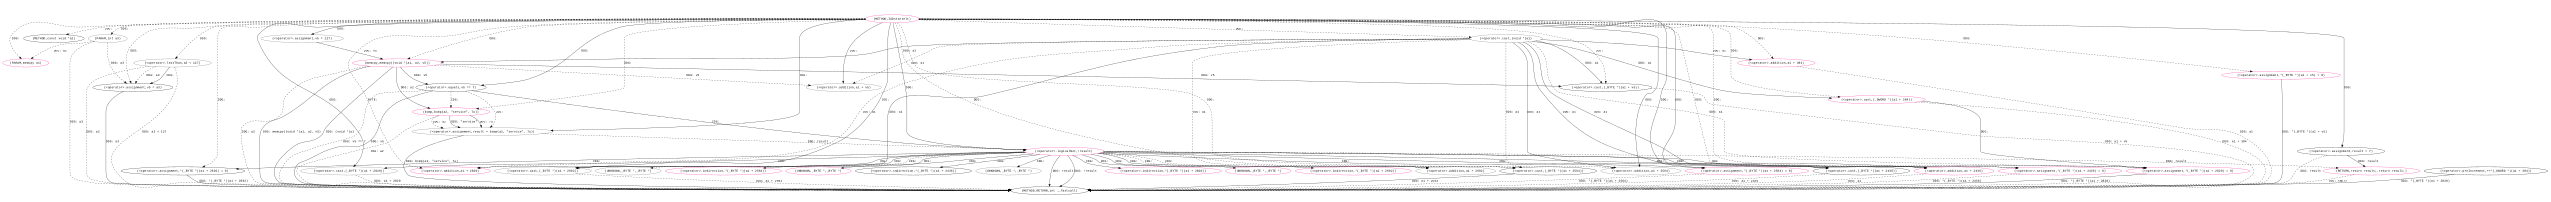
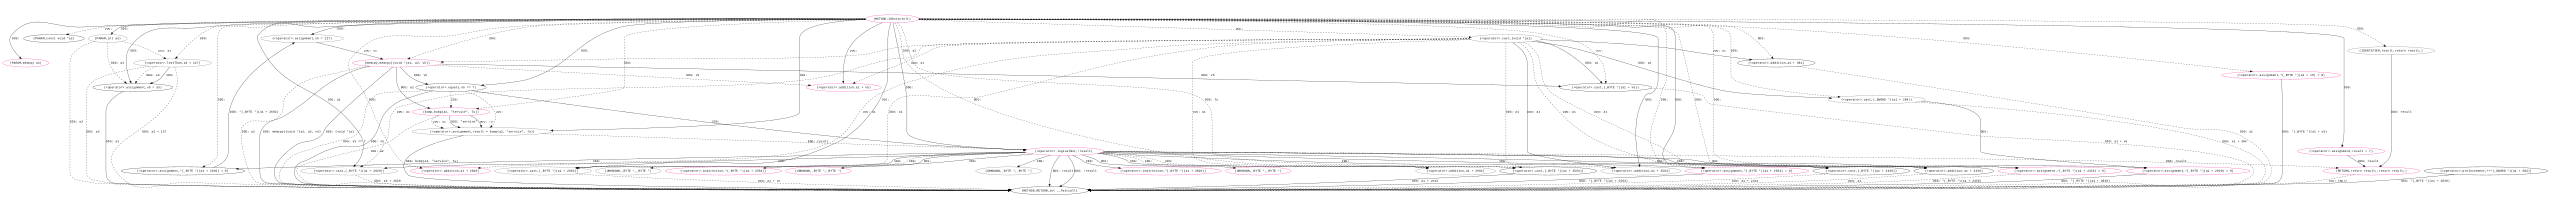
edge "(METHOD,IGDstartelt)" -> "(PARAM,memcpy a1)": style dashed -> solid
edge "(METHOD,IGDstartelt)" -> "(<operator>.assignment,v5 = a3)": style dashed -> solid
edge "(METHOD,IGDstartelt)" -> "(PARAM,int a3)": style dashed -> solid
edge "(METHOD,IGDstartelt)" -> "(<operator>.assignment,*(_BYTE *)(a1 + 2564) = 0)": style solid -> dashed
node "(METHOD,const void *a2)": label "(METHOD,const void *a2)" -> "(PARAM,const void *a2)"
edge "(PARAM,int a3)" -> "(PARAM,memcpy a1)": now "(PARAM,int a3)" -> "(<operator>.lessThan,a3 < 127)"
edge "(<operator>.cast,(void *)a1)" -> "(memcpy,memcpy((void *)a1, a2, v5))": style solid -> dashed
node "(IDENTIFIER,result,return result;)": added
node "(<operator>.addition,a1 + 384)": color deeppink -> black
node "(<operator>.addition,a1 + v5)": color gray40 -> deeppink
edge "(<operator>.cast,(void *)a1)" -> "(<operator>.cast,(_BYTE *)(a1 + 2692))": style solid -> dashed
edge "(METHOD,IGDstartelt)" -> "(<operator>.cast,(_BYTE *)(a1 + 2820))": label "DDG: " -> "DDG: a1"
edge "(METHOD,IGDstartelt)" -> "(<operator>.addition,a1 + 2820)": label "BYTE: " -> "DDG: "
edge "(METHOD,IGDstartelt)" -> "(<operator>.cast,(_BYTE *)(a1 + 2564))": label "DDG: " -> "DDG: 7u"
node "(<operator>.cast,(_DWORD *)(a1 + 384))": color deeppink -> gray40
node "(<operator>.assignment,result = 7)": color black -> deeppink
edge "(<operator>.cast,(void *)a1)" -> "(<operator>.addition,a1 + 2436)": style solid -> dashed
edge "(<operator>.cast,(void *)a1)" -> "(<operator>.assignment,*(_BYTE *)(a1 + 2820) = 0)": now "(<operator>.cast,(void *)a1)" -> "(<operator>.cast,(_BYTE *)(a1 + 2820))"
edge "(<operator>.logicalNot,!result)" -> "(<operator>.addition,a1 + 2820)": removed, label "CDG:"
edge "(<operator>.cast,(void *)a1)" -> "(<operator>.cast,(_BYTE *)(a1 + 2436))": style solid -> dashed
node "(<operator>.indirection,*(_BYTE *)(a1 + 2436))": removed
node "(<operator>.indirection,*(_BYTE *)(a1 + 2692))": removed
node "(<operator>.addition,a1 + 2436)": color deeppink -> black
edge "(<operator>.cast,(_BYTE *)(a1 + 2692))" -> "(METHOD_RETURN,int __fastcall)": label "DDG: a1 + 2692" -> "DDG: a1 + v5"
edge "(<operator>.assignment,*(_BYTE *)(a1 + 2564) = 0)" -> "(METHOD_RETURN,int __fastcall)": style dashed -> solid
edge "(<operator>.assignment,*(_BYTE *)(a1 + 2692) = 0)" -> "(METHOD_RETURN,int __fastcall)": now "(<operator>.assignment,*(_BYTE *)(a1 + 2692) = 0)" -> "(<operator>.assignment,v5 = 127)"
edge "(<operator>.assignment,result = 7)" -> "(METHOD_RETURN,int __fastcall)": removed, label "DDG: result"
